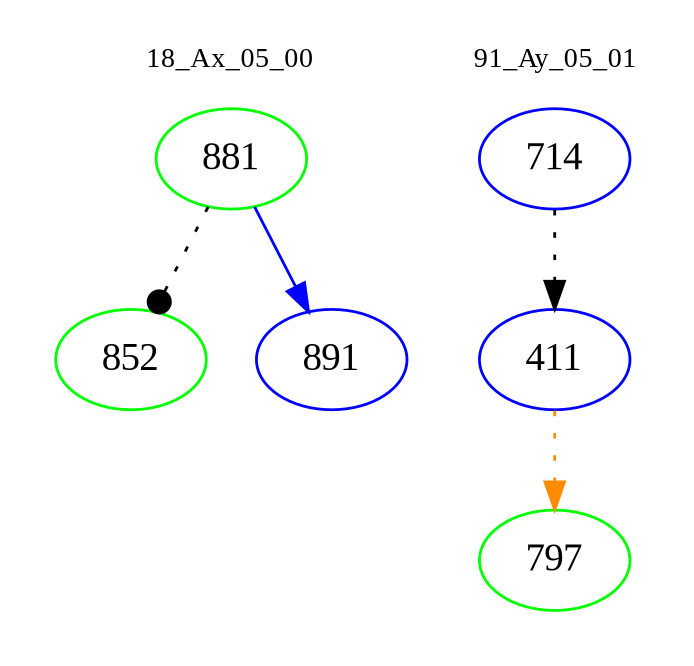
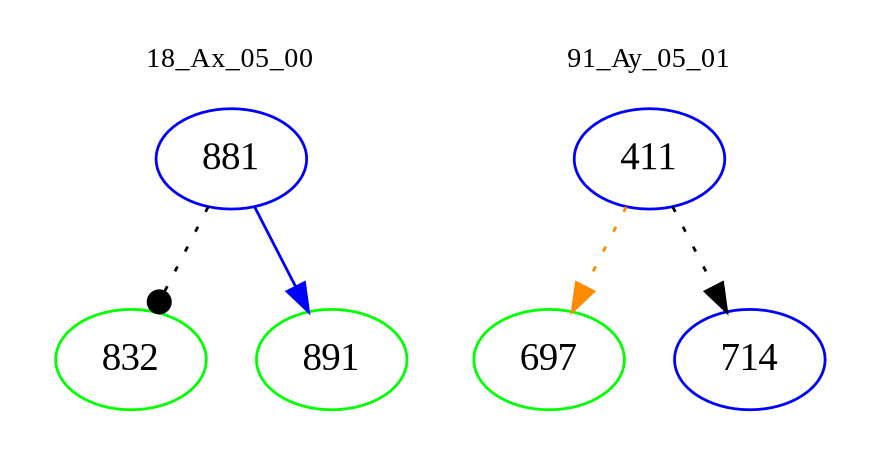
node "881": color green -> blue
edge "714" -> "411": reversed
node "852": label "852" -> "832"
node "891": color blue -> green
node "797": label "797" -> "697"
